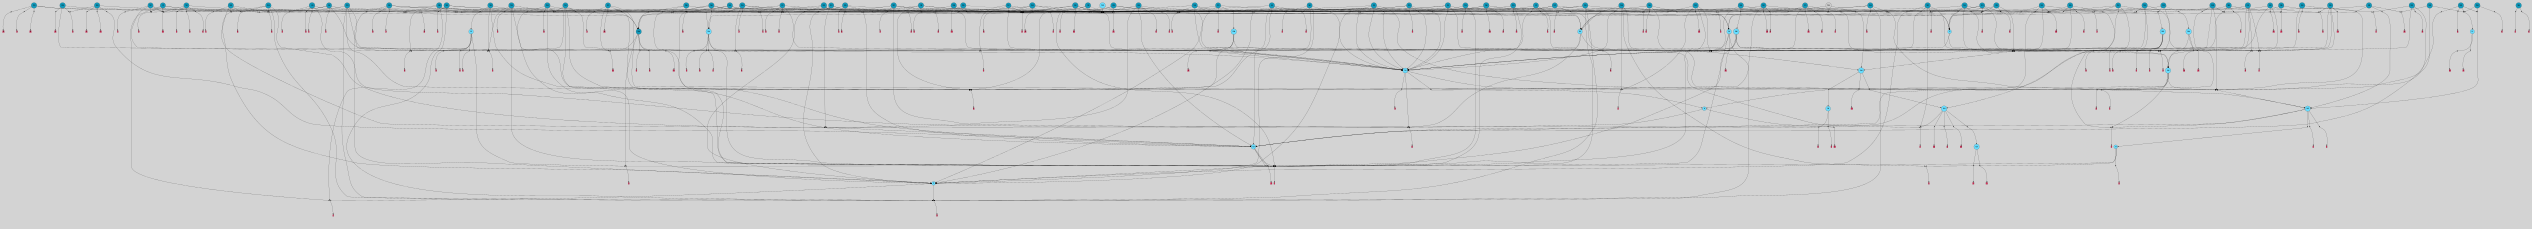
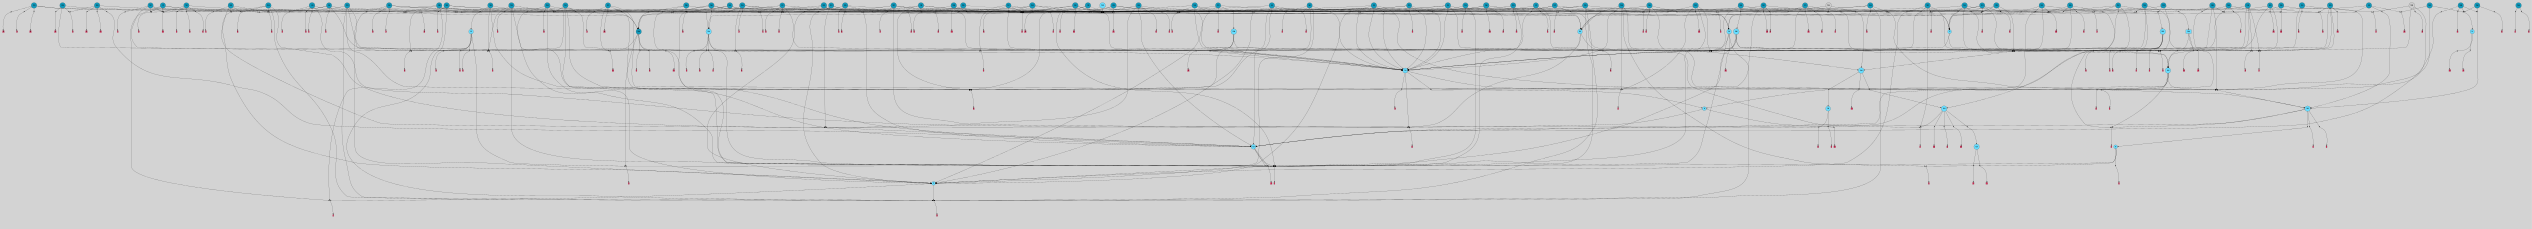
node "T590": fillcolor #1199bb -> #cccccc
node "T429": shape circle -> box
